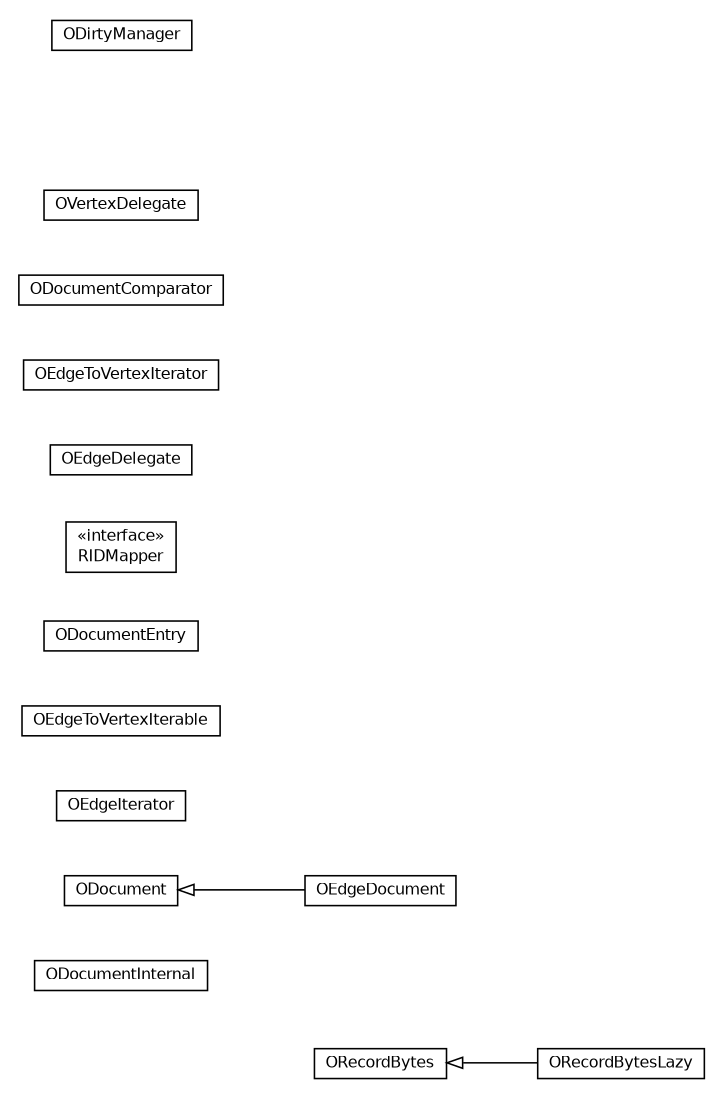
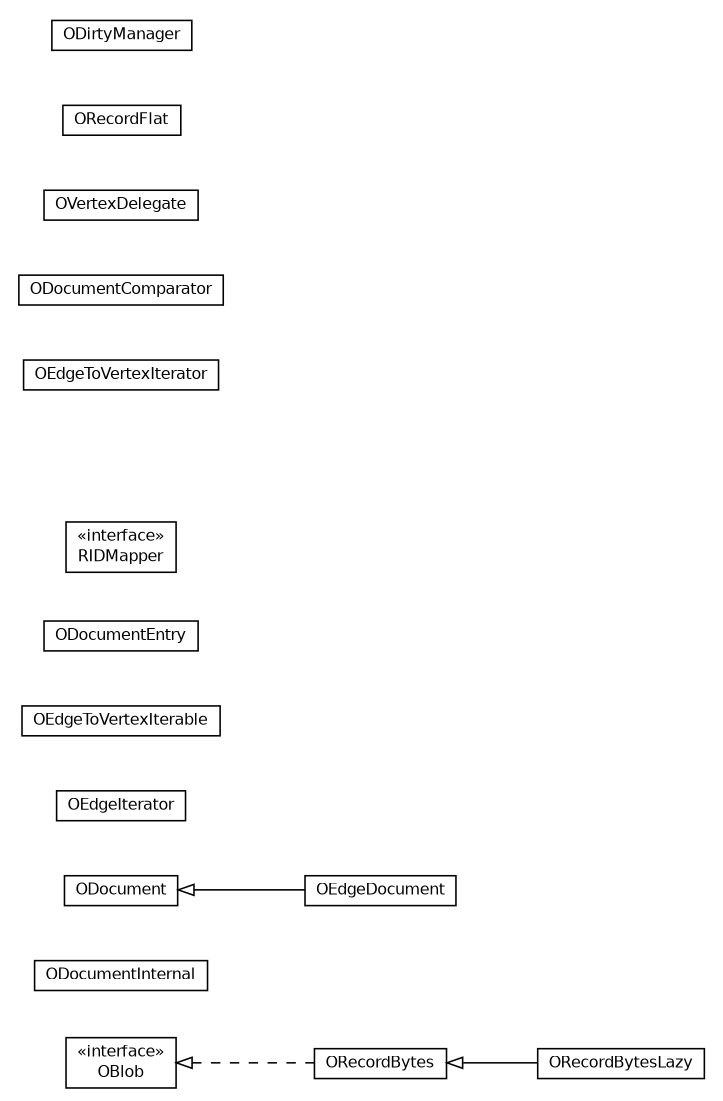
node "ORecordFlat": added
node "OEdgeDelegate": removed
node "OBlob": added
